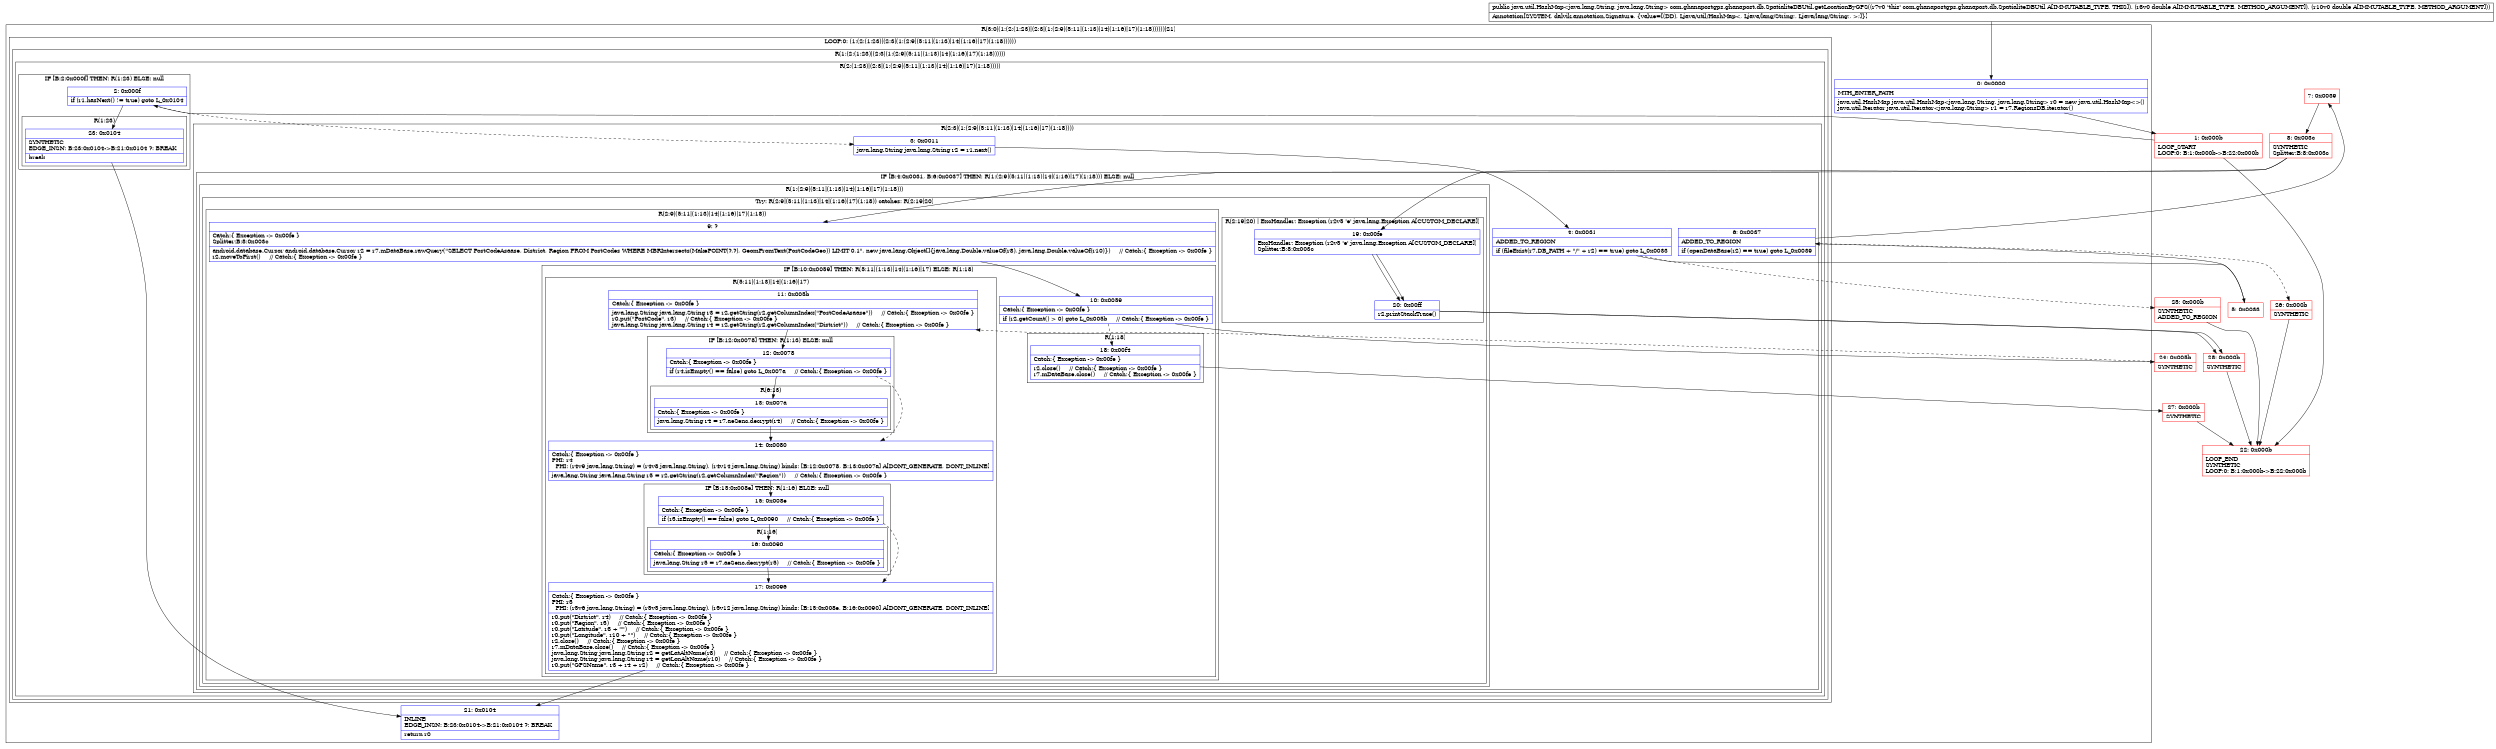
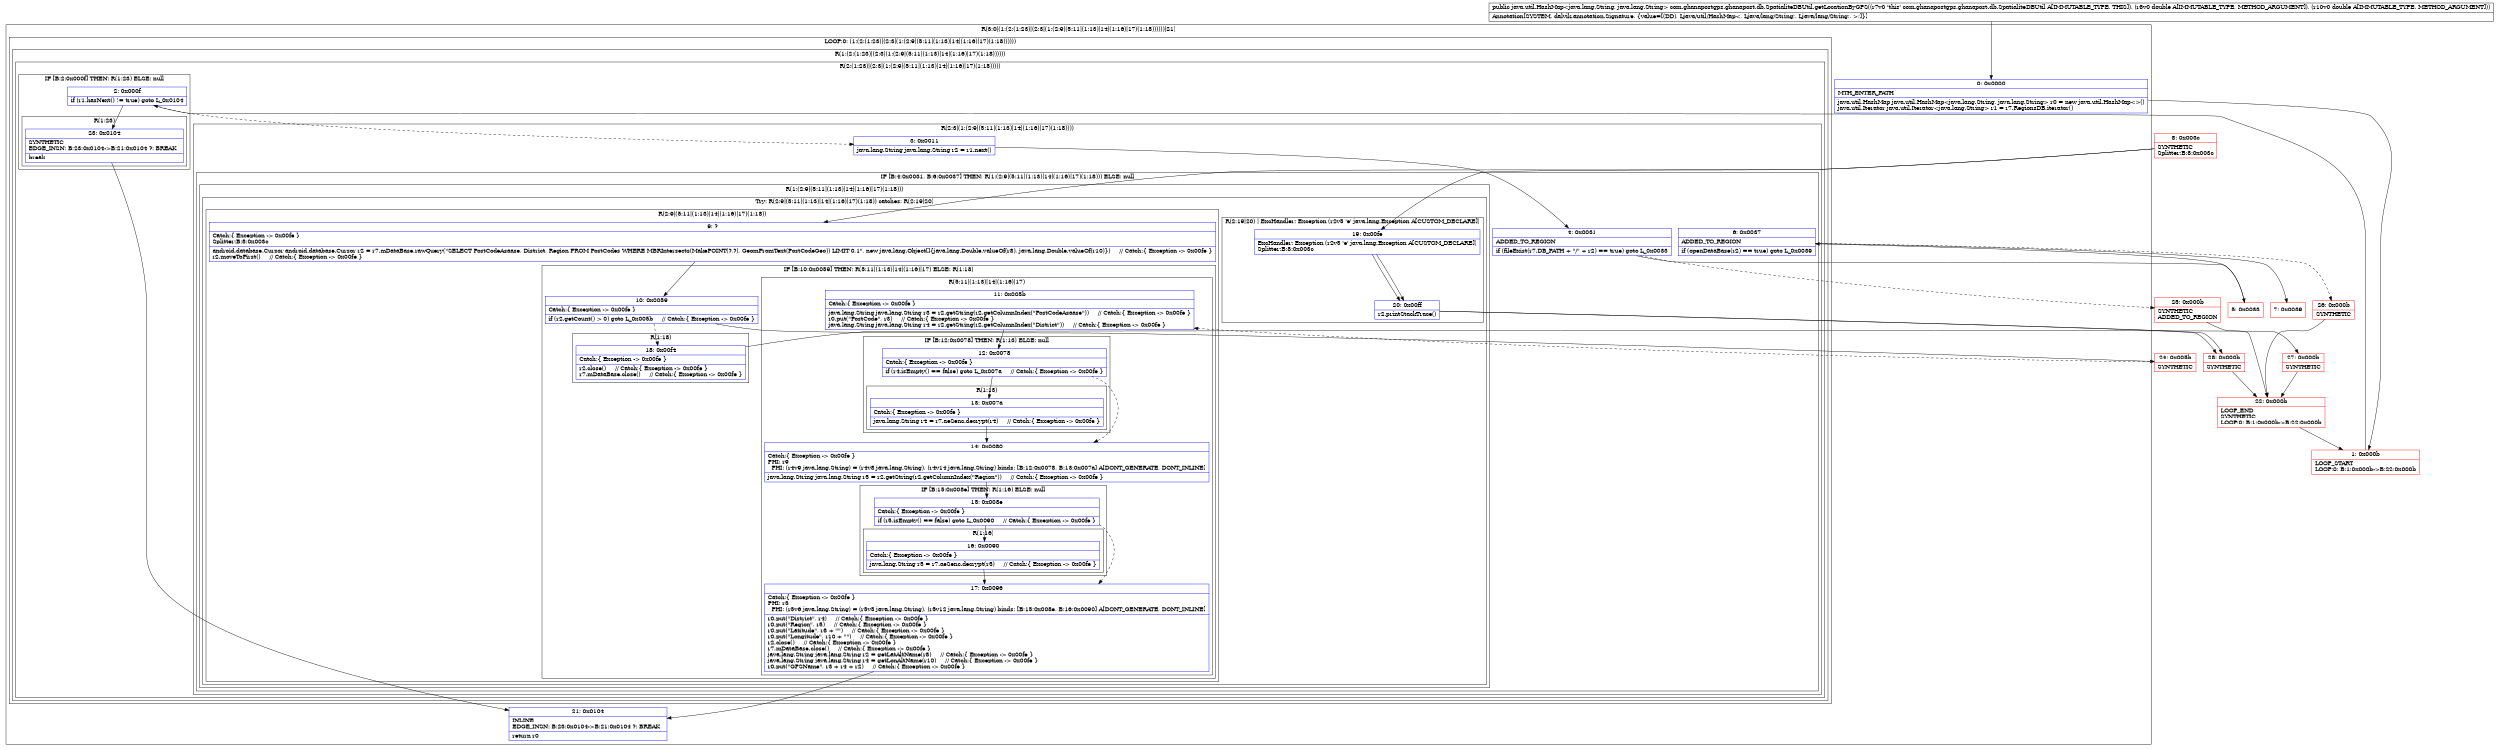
edge "7: 0x0039" -> "8: 0x003c": removed
edge "1: 0x000b" -> "22: 0x000b": reversed
cluster "R(6:13)": label "R(6:13)" -> "R(1:13)"
node "14: 0x0080": text "PHI: r4" -> "PHI: r9"
